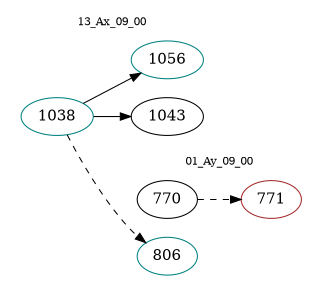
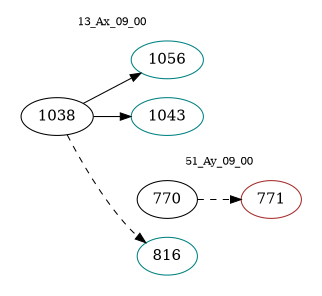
node "1038": color teal -> black
node "1043": color black -> teal
cluster "01_Ay_09_00": label "01_Ay_09_00" -> "51_Ay_09_00"
node "806": label "806" -> "816"
